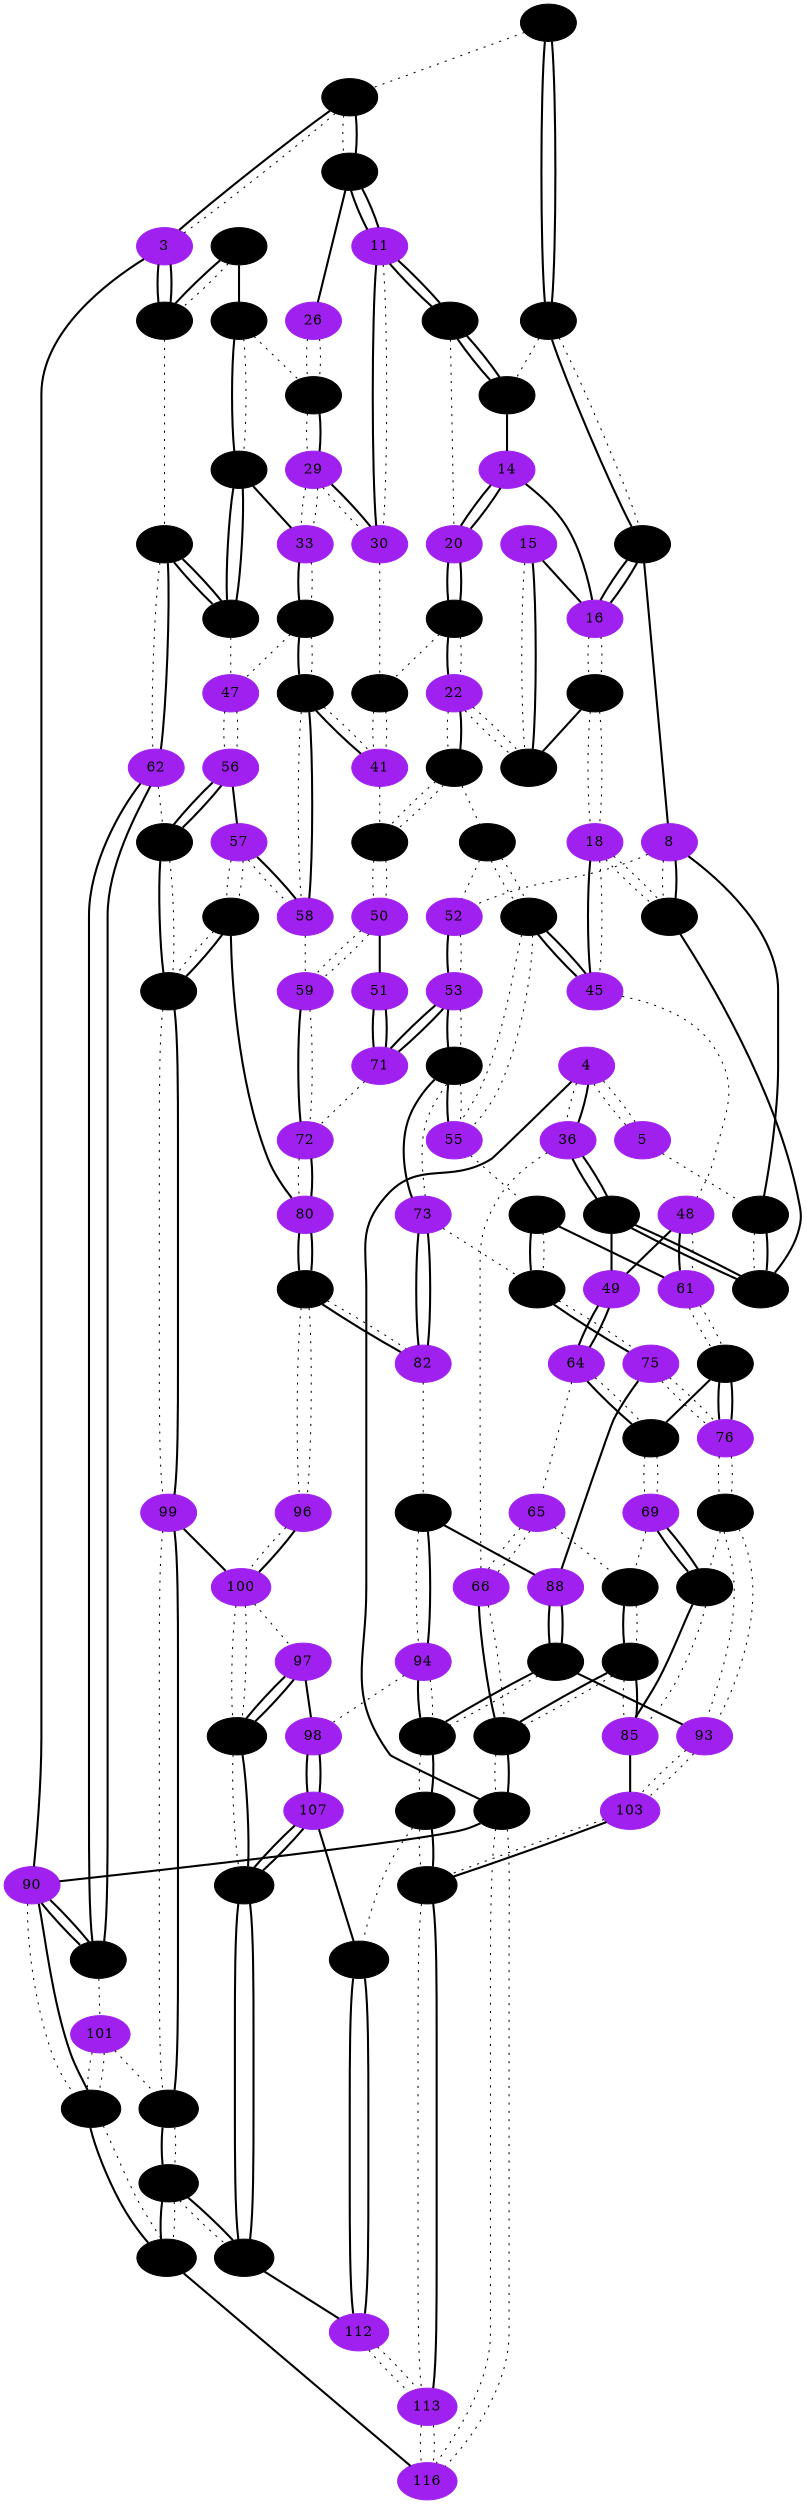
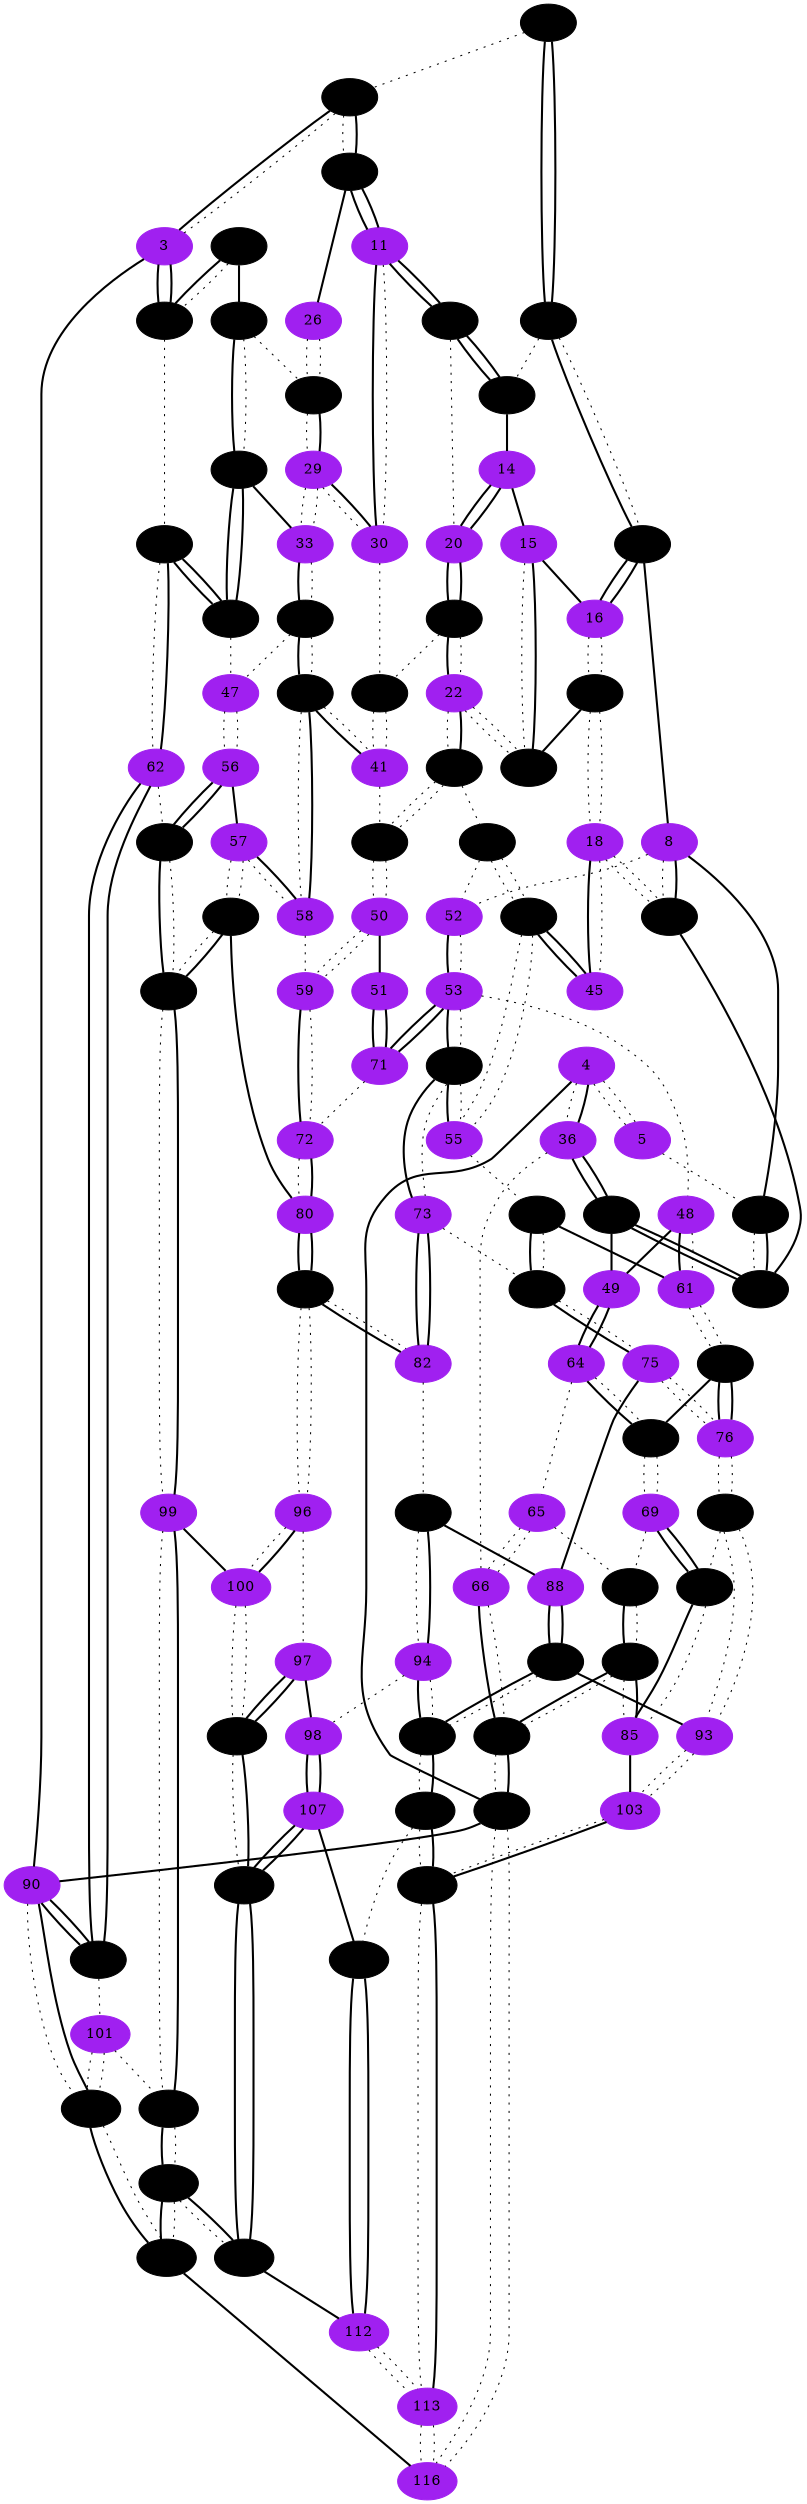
edge "14" -- "16": now "14" -- "15"
edge "45" -- "48": now "53" -- "48"
edge "100" -- "97": now "96" -- "97"
